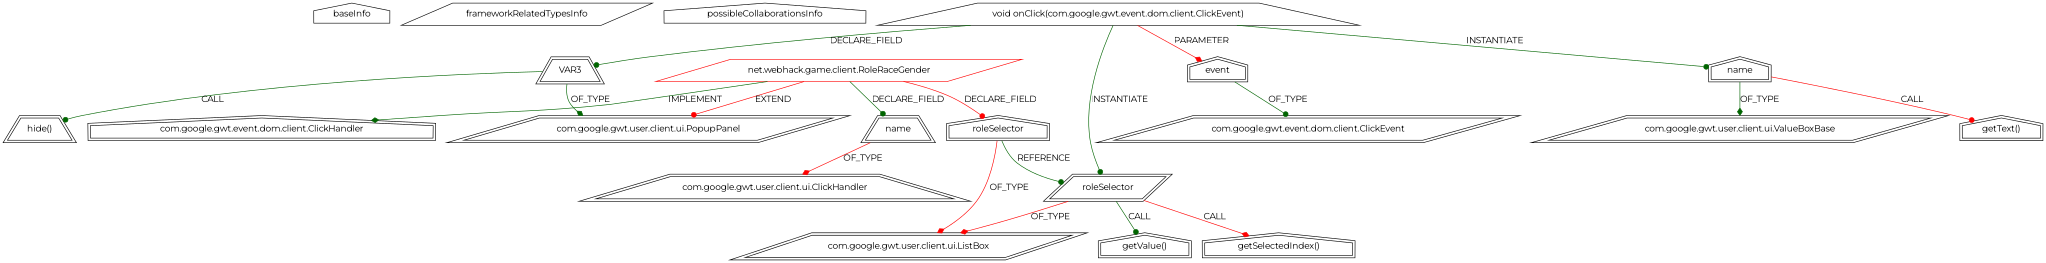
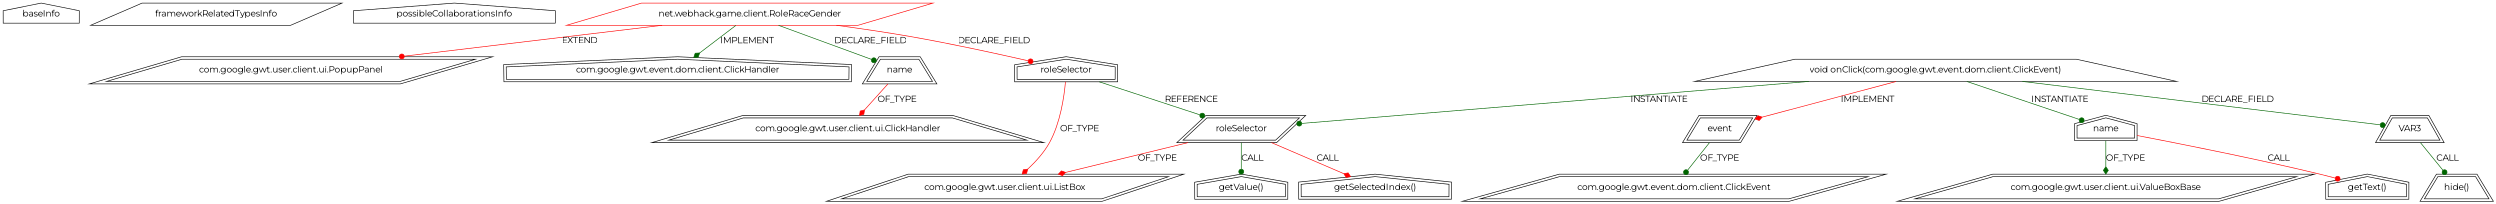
edge "void onClick(com.google.gwt.event.dom.client.ClickEvent)" -> "event": label "PARAMETER" -> "IMPLEMENT"
node "event": shape house -> parallelogram
edge "VAR3" -> "com.google.gwt.user.client.ui.PopupPanel": removed, label "OF_TYPE"
